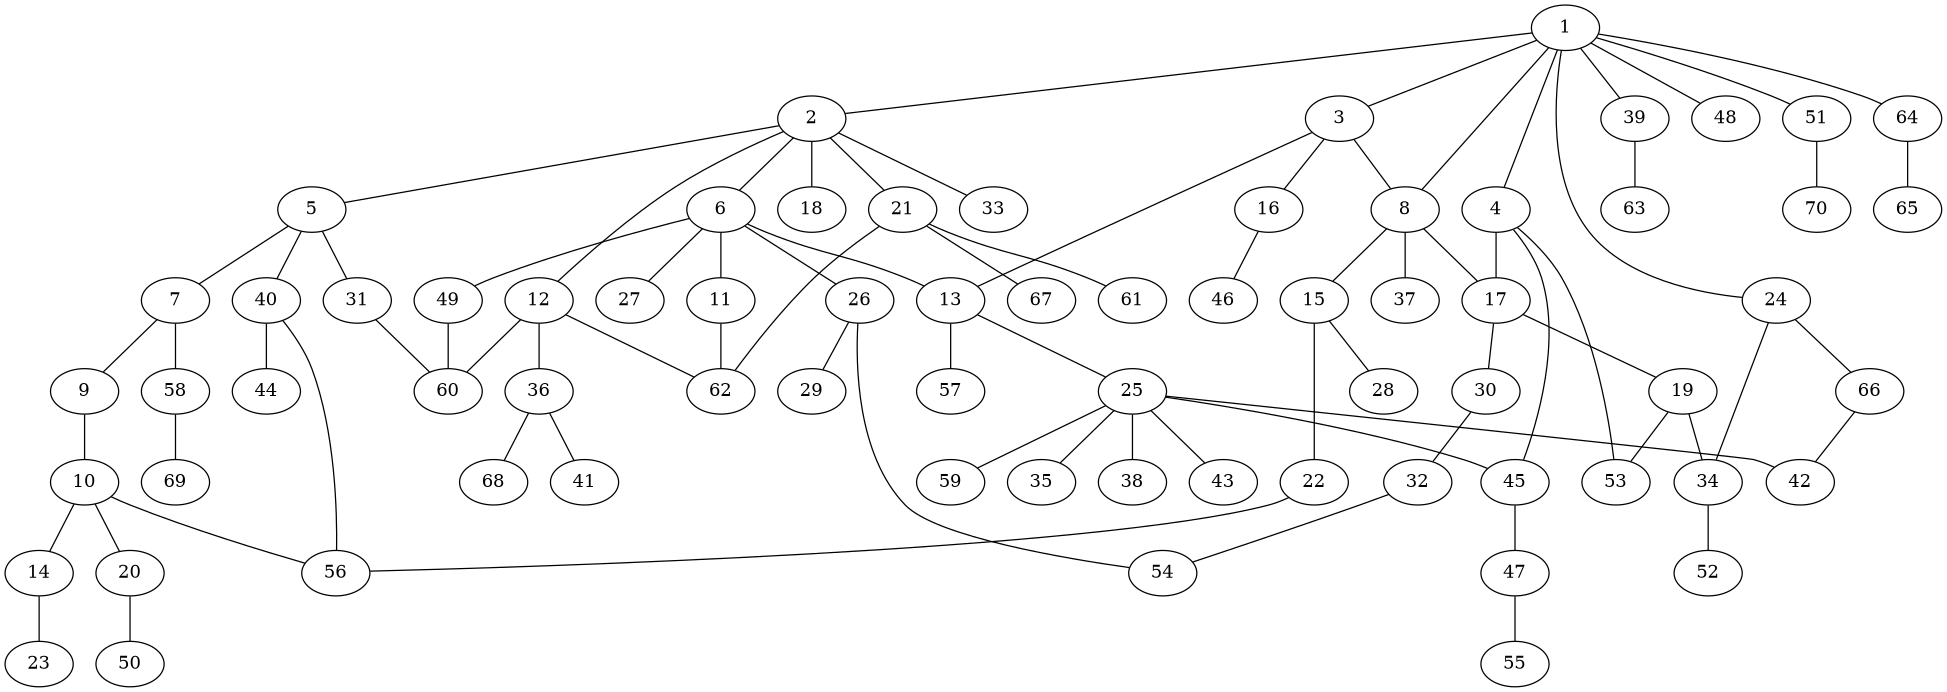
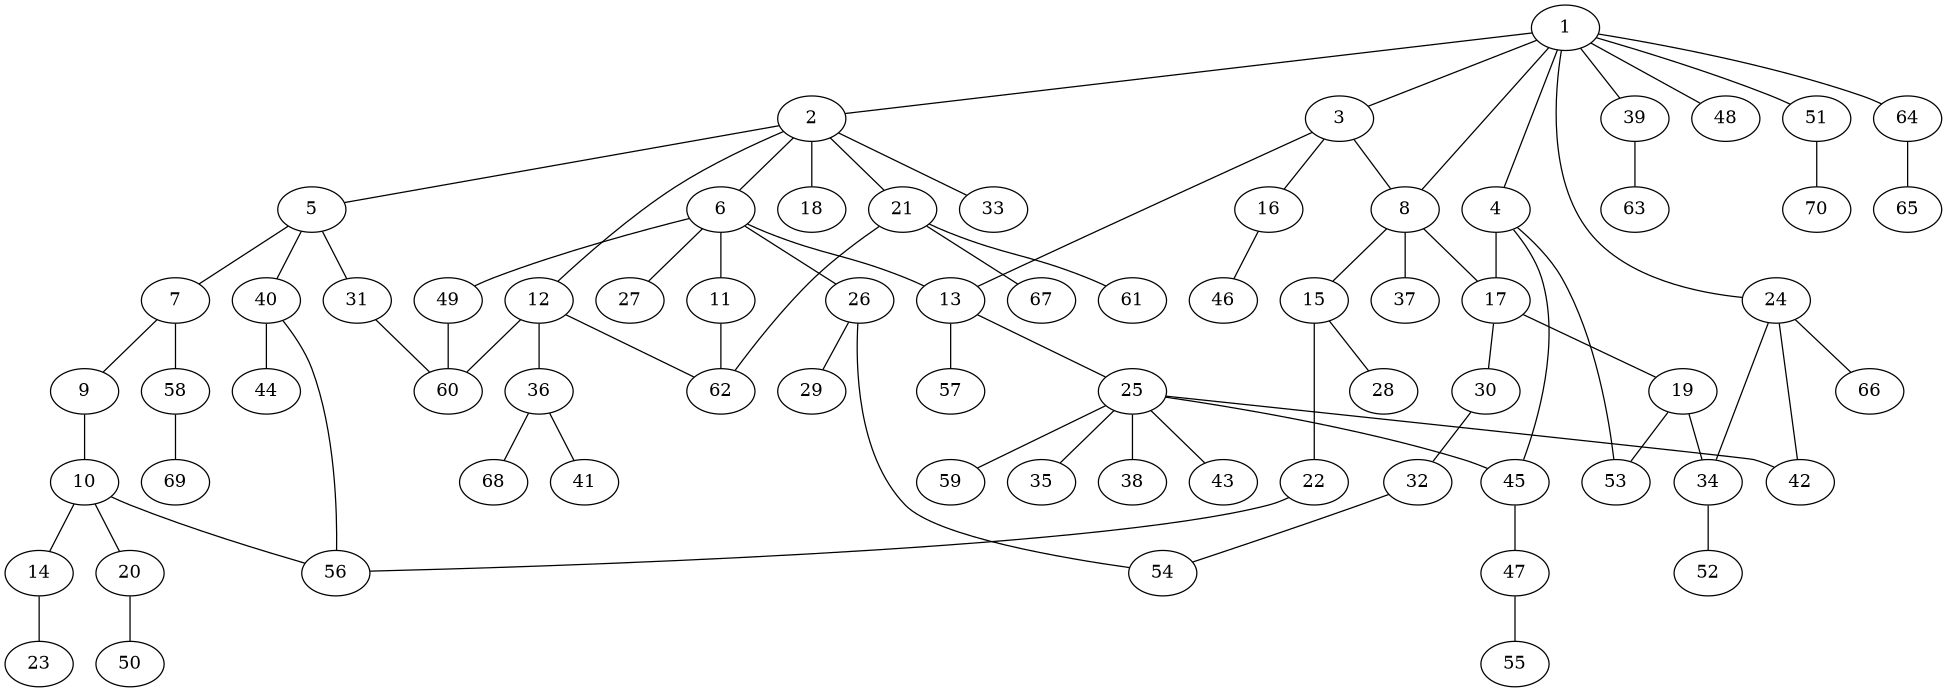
edge "66" -- "42": now "24" -- "42"
